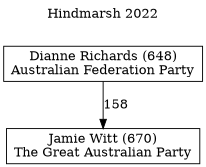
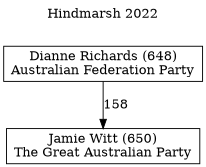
node "Jamie Witt (670) The Great Australian Party": label "Jamie Witt (670) The Great Australian Party" -> "Jamie Witt (650) The Great Australian Party"
